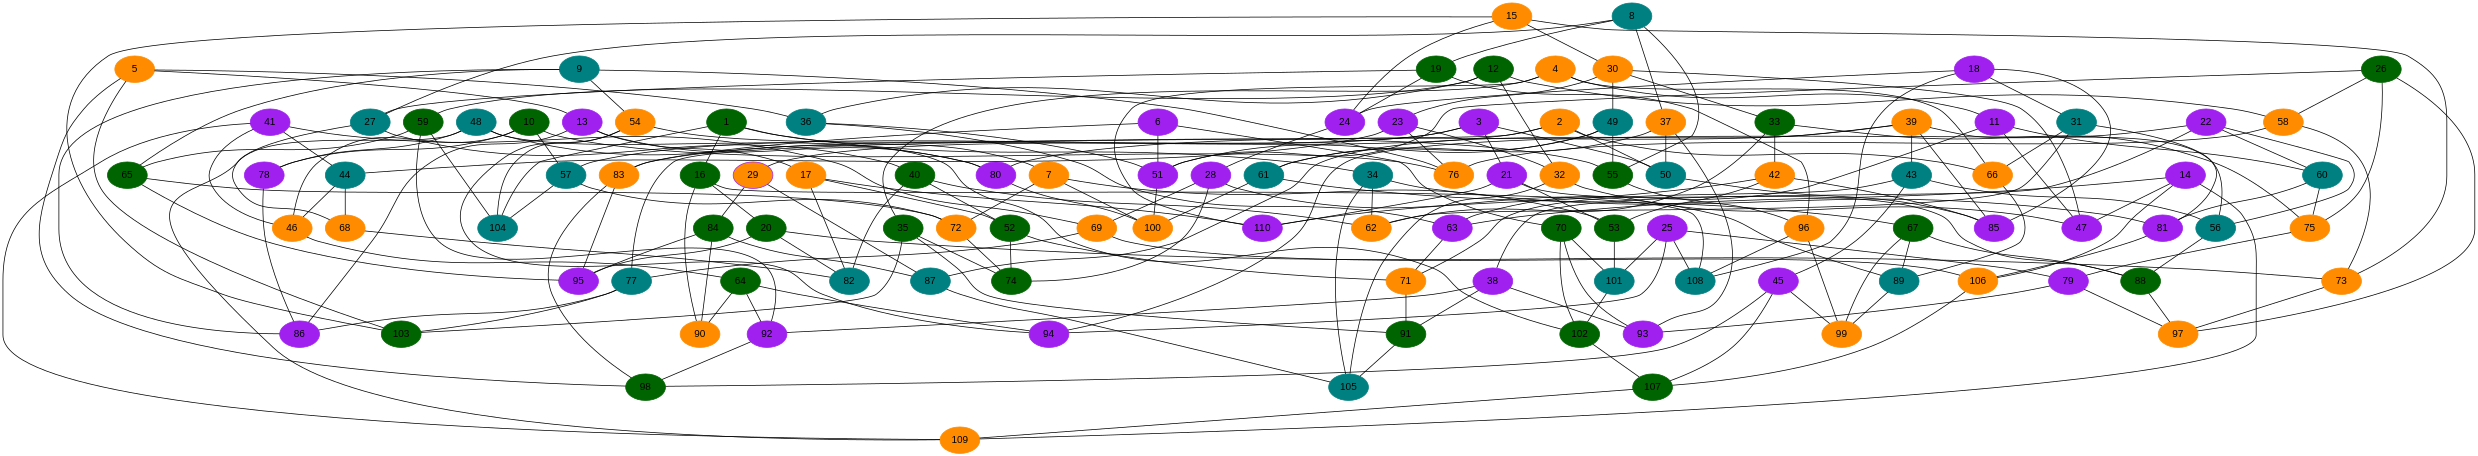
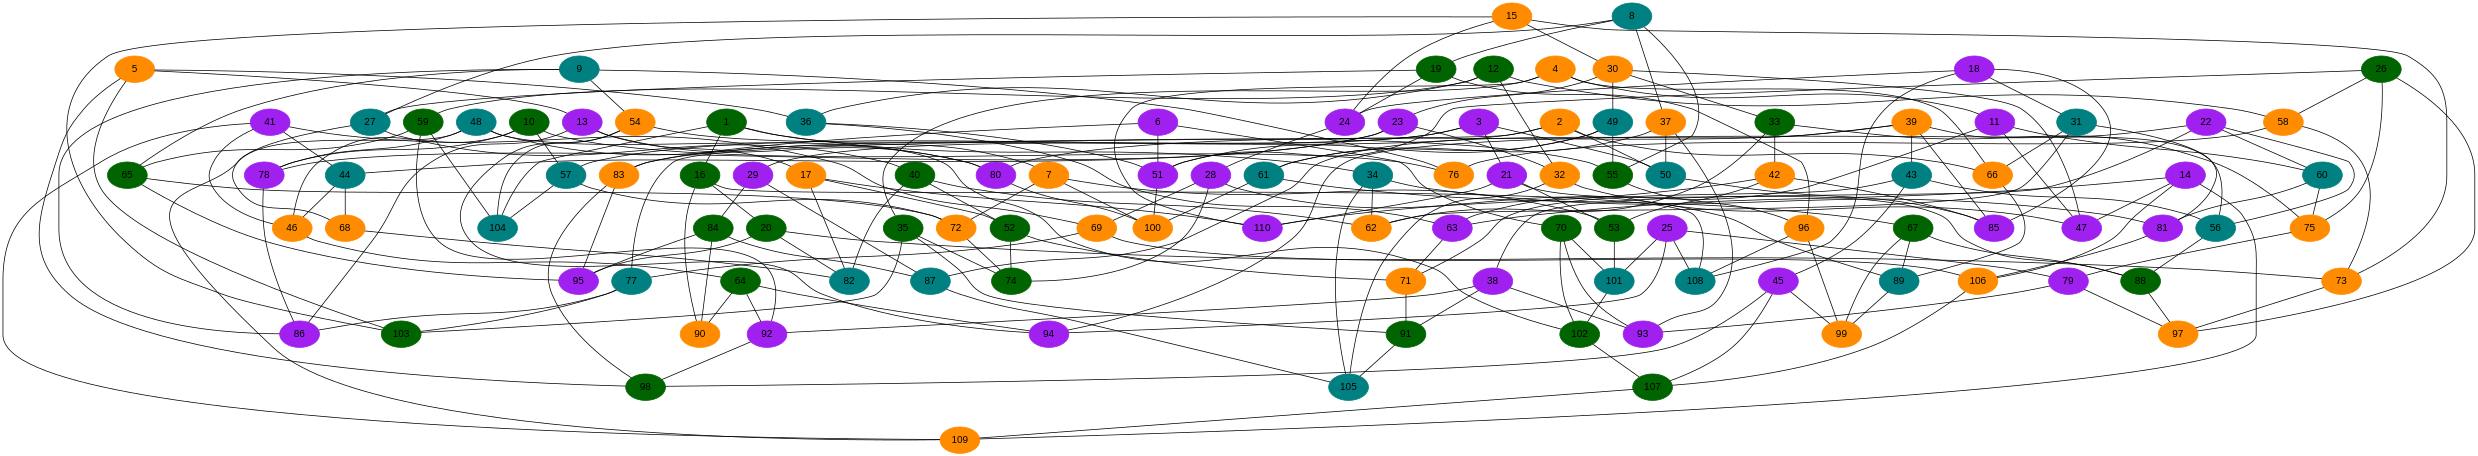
edge "23" -- "76": now "23" -- "78"
node "29": fillcolor darkorange -> purple
